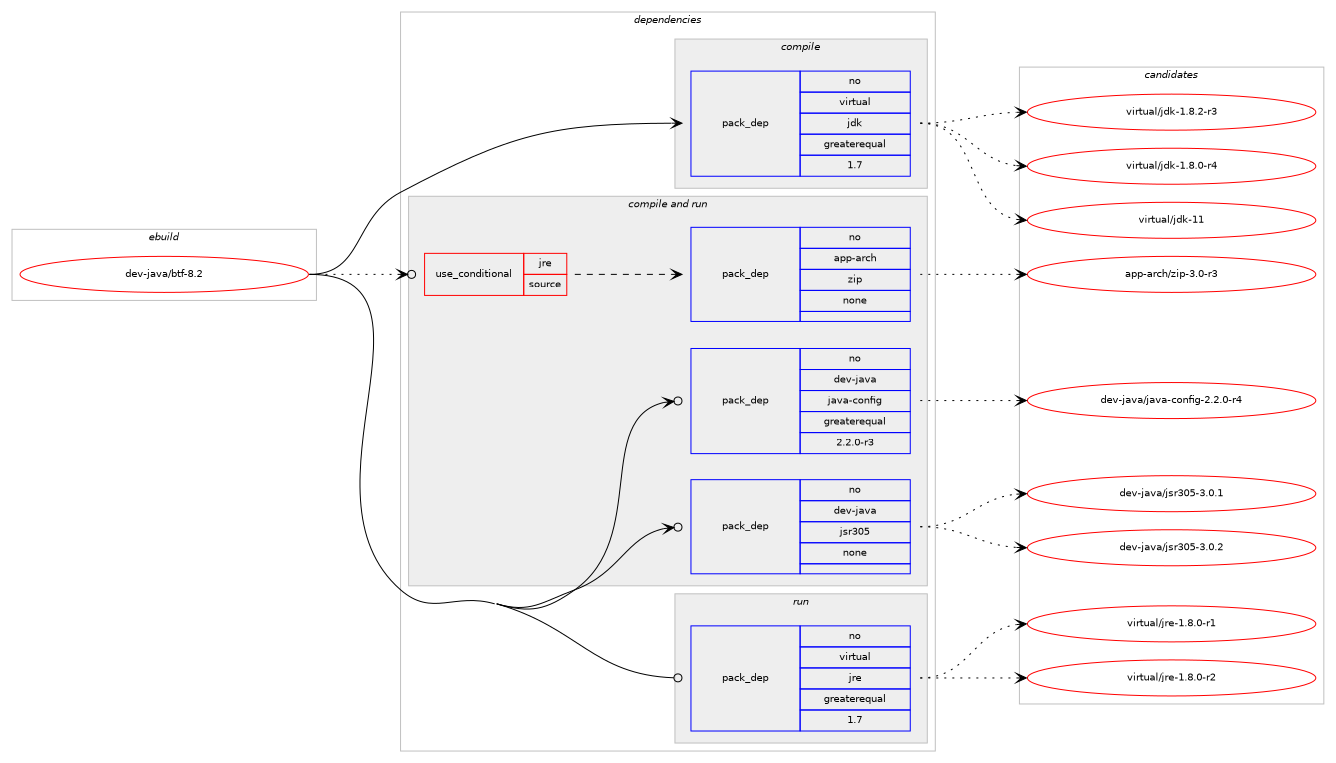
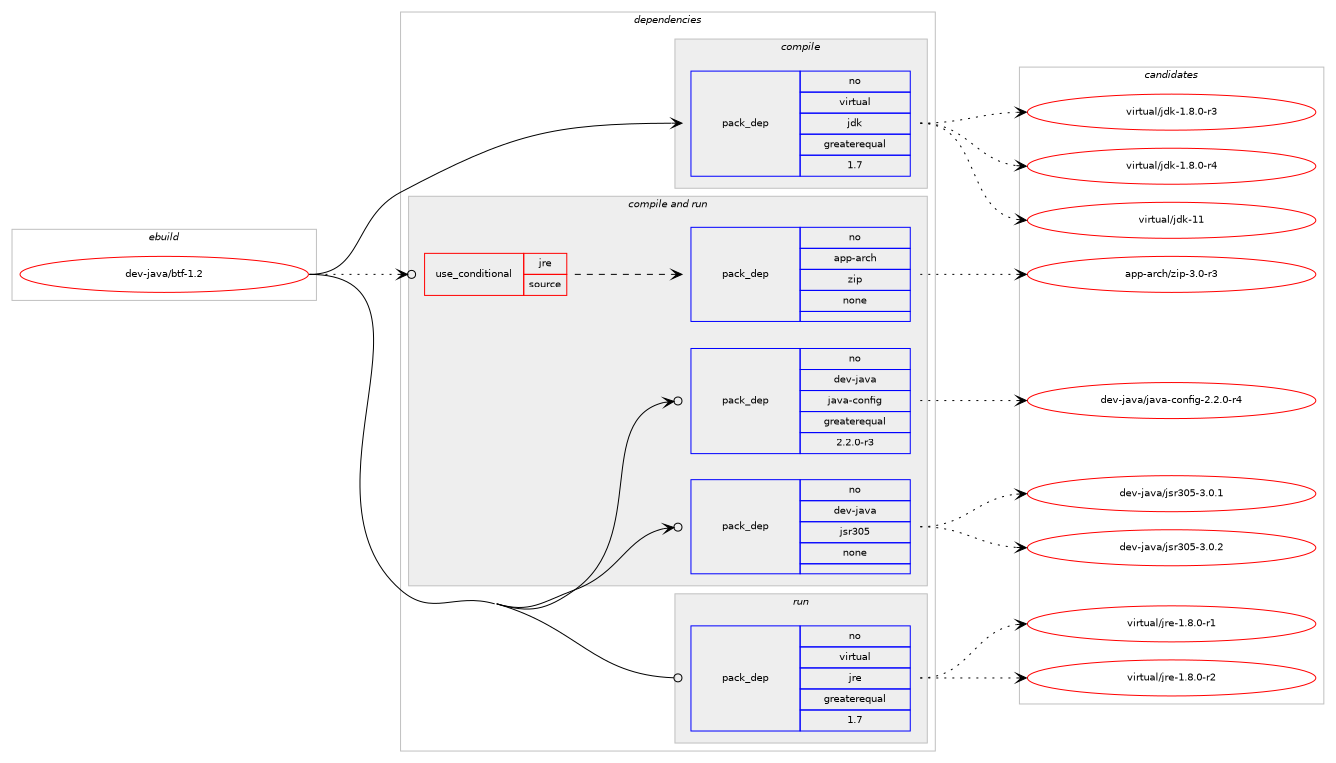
node "virtual/jdk-1.8.2-r3": label "virtual/jdk-1.8.2-r3" -> "virtual/jdk-1.8.0-r3"
node "dev-java/btf-8.2": label "dev-java/btf-8.2" -> "dev-java/btf-1.2"
